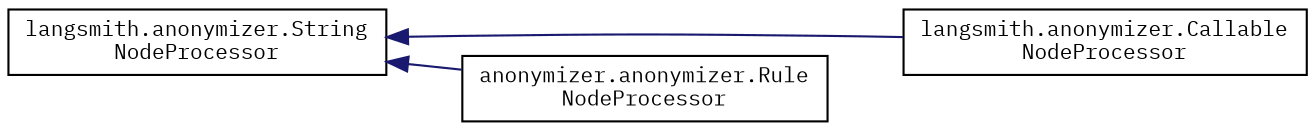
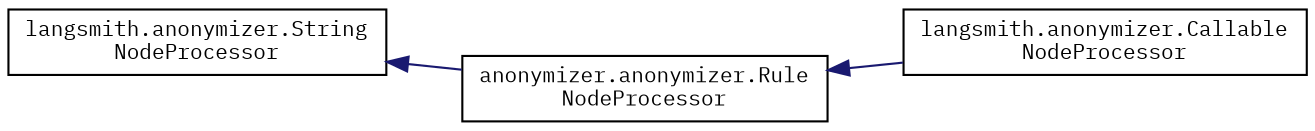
edge "langsmith.anonymizer.Callable NodeProcessor" -> "langsmith.anonymizer.String NodeProcessor": now "langsmith.anonymizer.Callable NodeProcessor" -> "anonymizer.anonymizer.Rule NodeProcessor"
